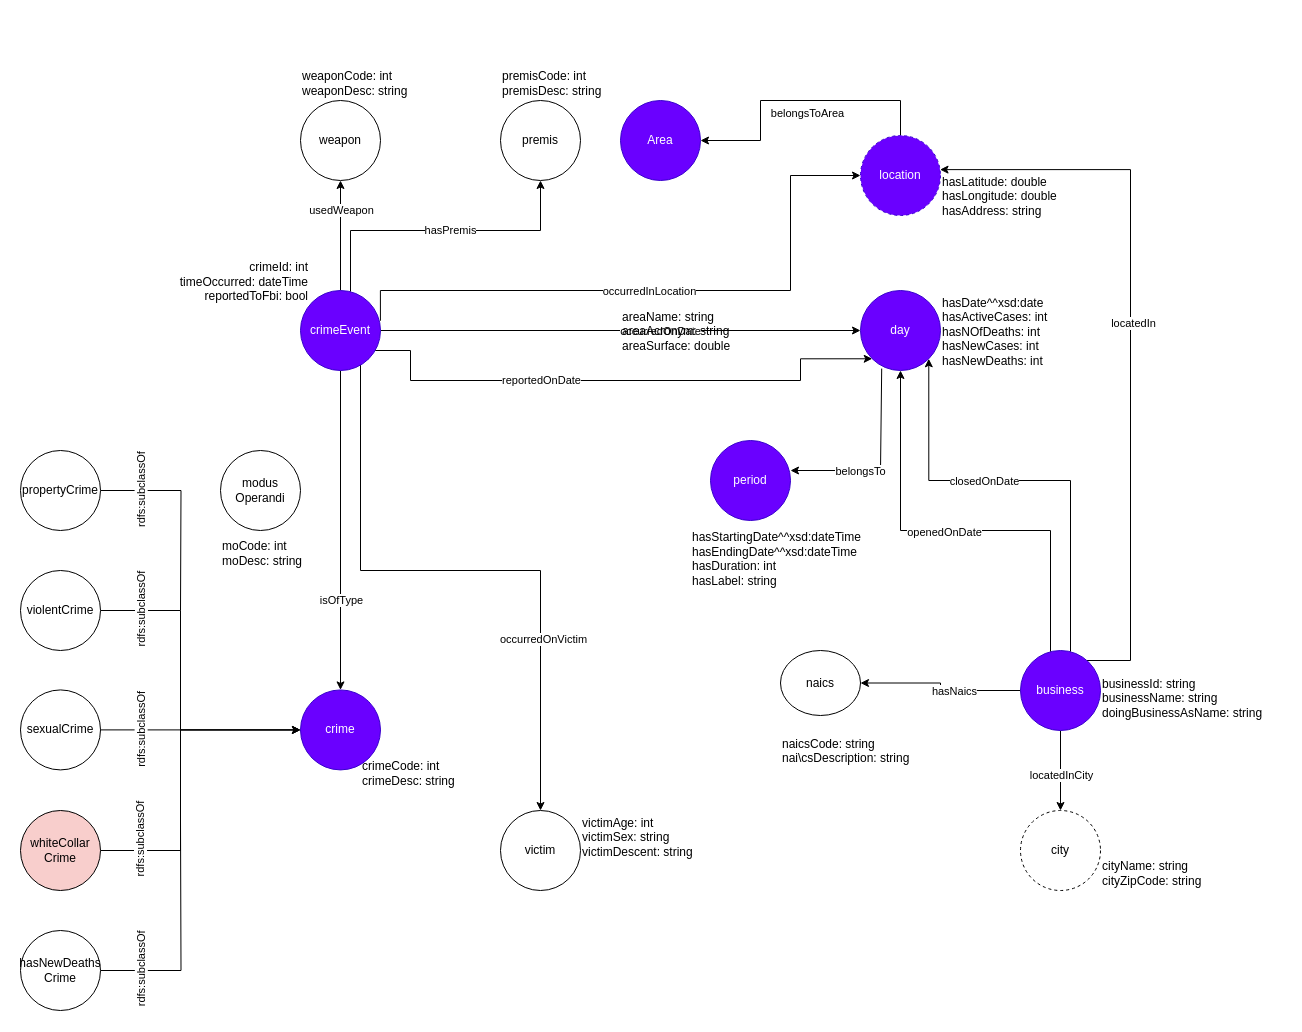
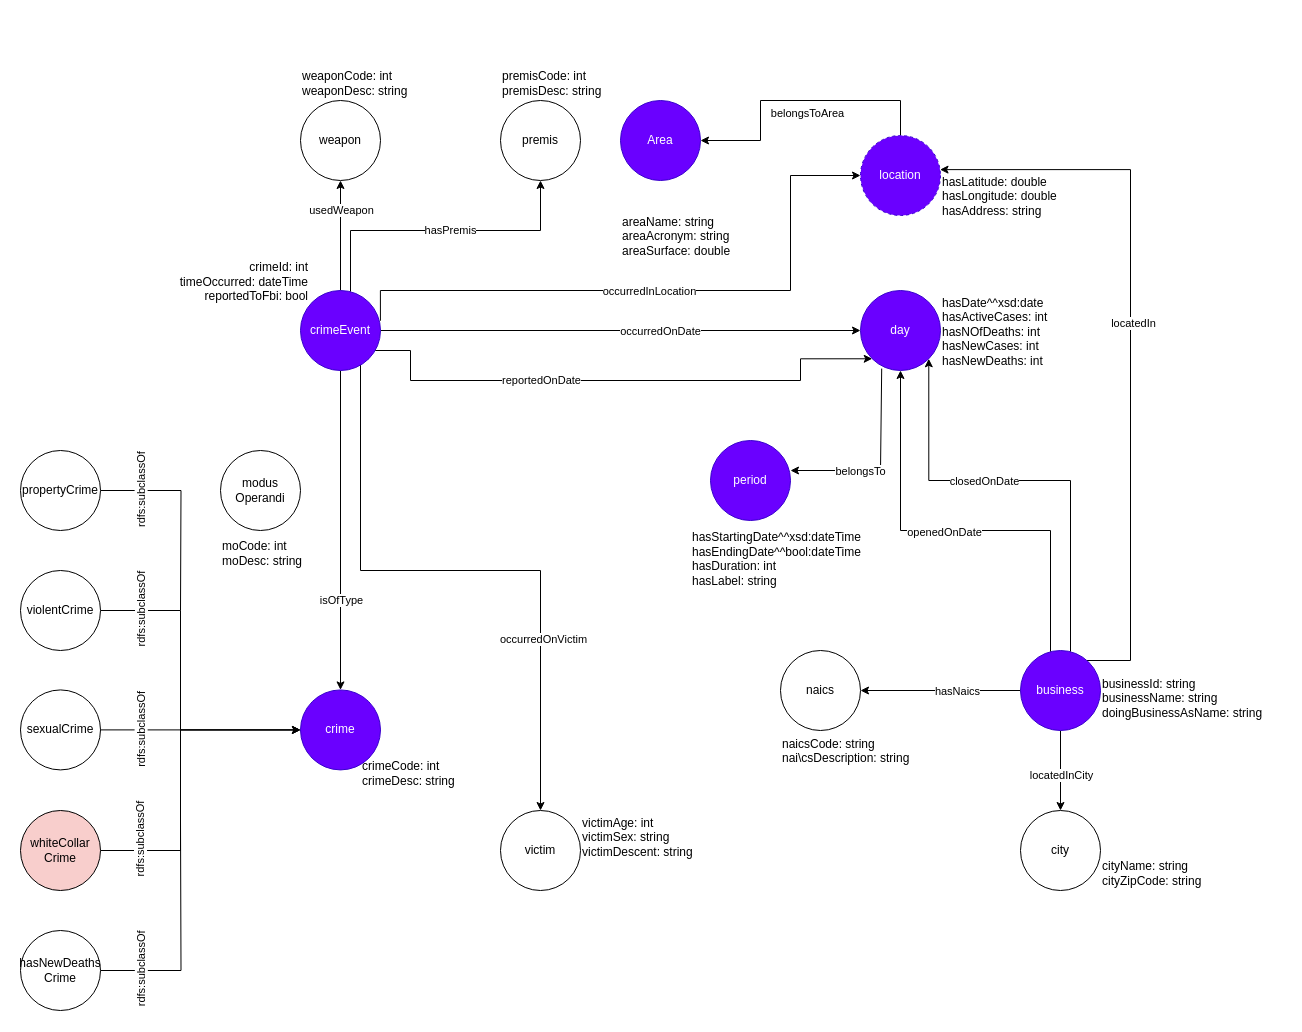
node "areaName: string areaAcronym: string areaSurface: double": moved (701, 316) -> (701, 221)
node "hasStartingDate^^xsd:dateTime hasEndingDate^^xsd:dateTime hasDuration: int hasLabel: string": label "hasStartingDate^^xsd:dateTime hasEndingDate^^xsd:dateTime hasDuration: int hasLabel: string" -> "hasStartingDate^^xsd:dateTime hasEndingDate^^bool:dateTime hasDuration: int hasLabel: string"
node "naics": size 80x65 -> 80x80
node "city": style dashed -> solid
